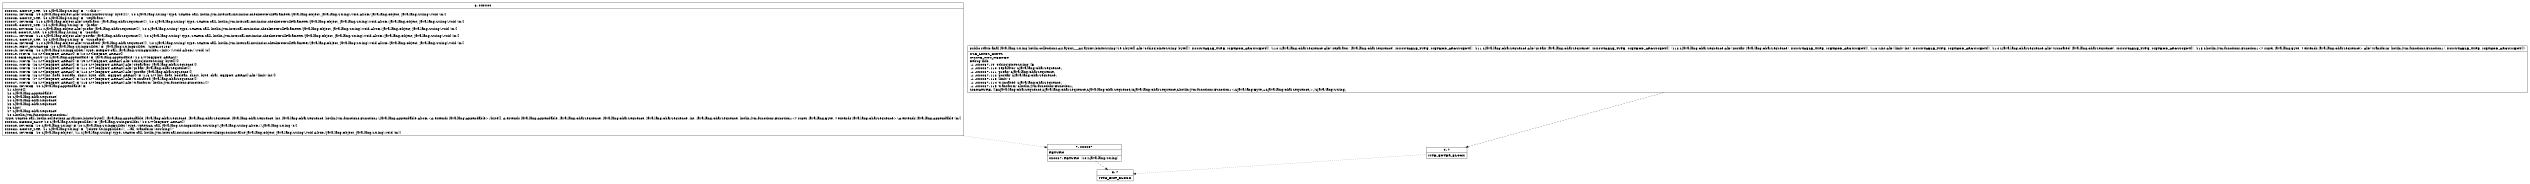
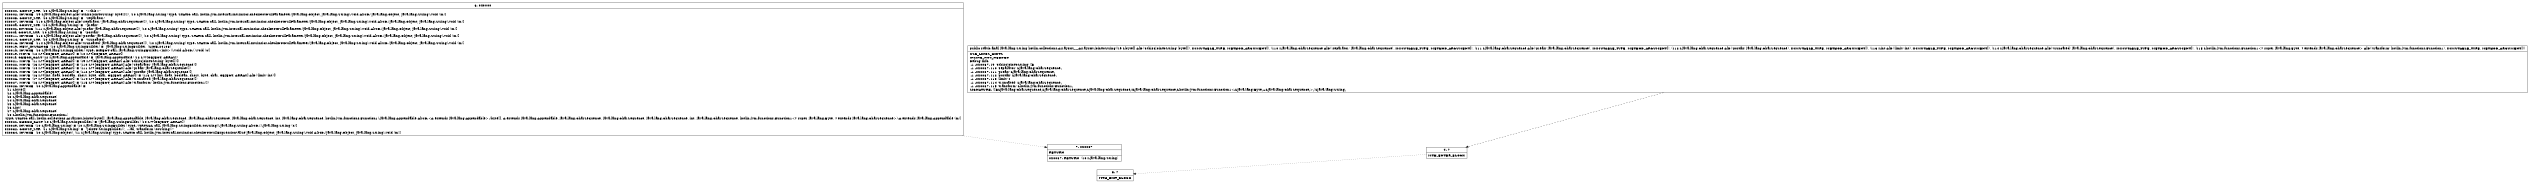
edge "7: 0x0037" -> "5: ?": removed
